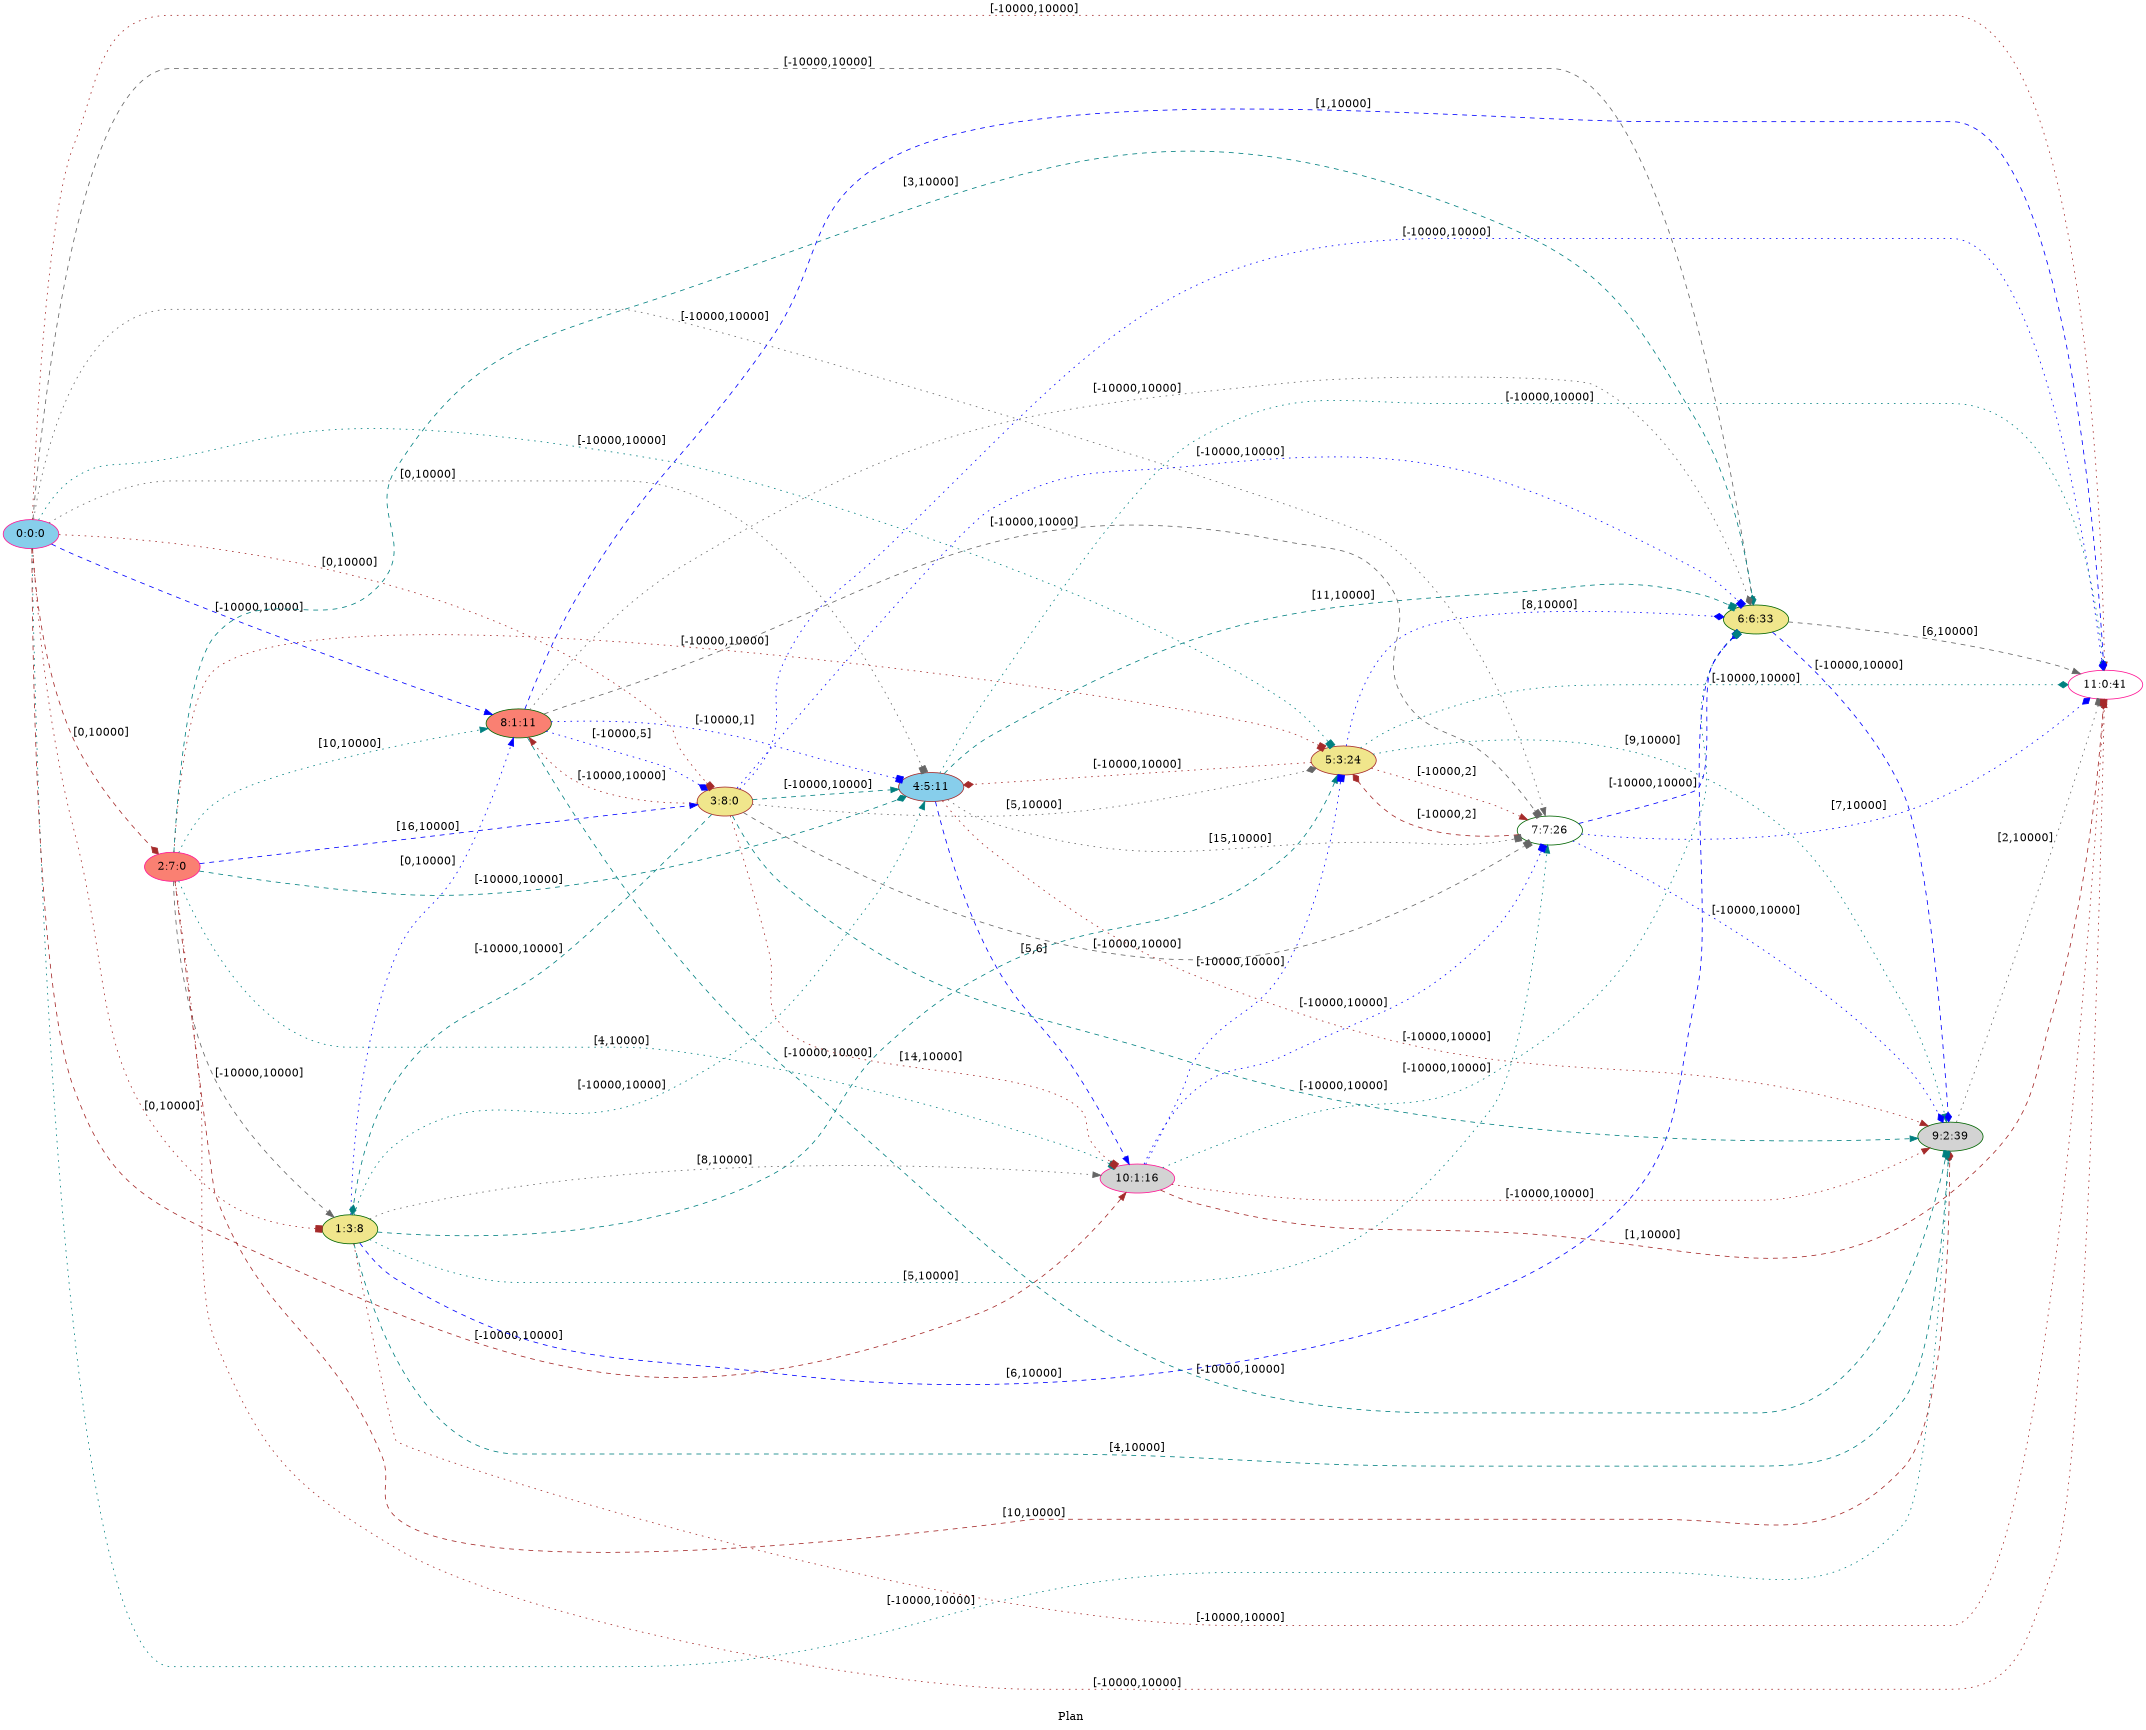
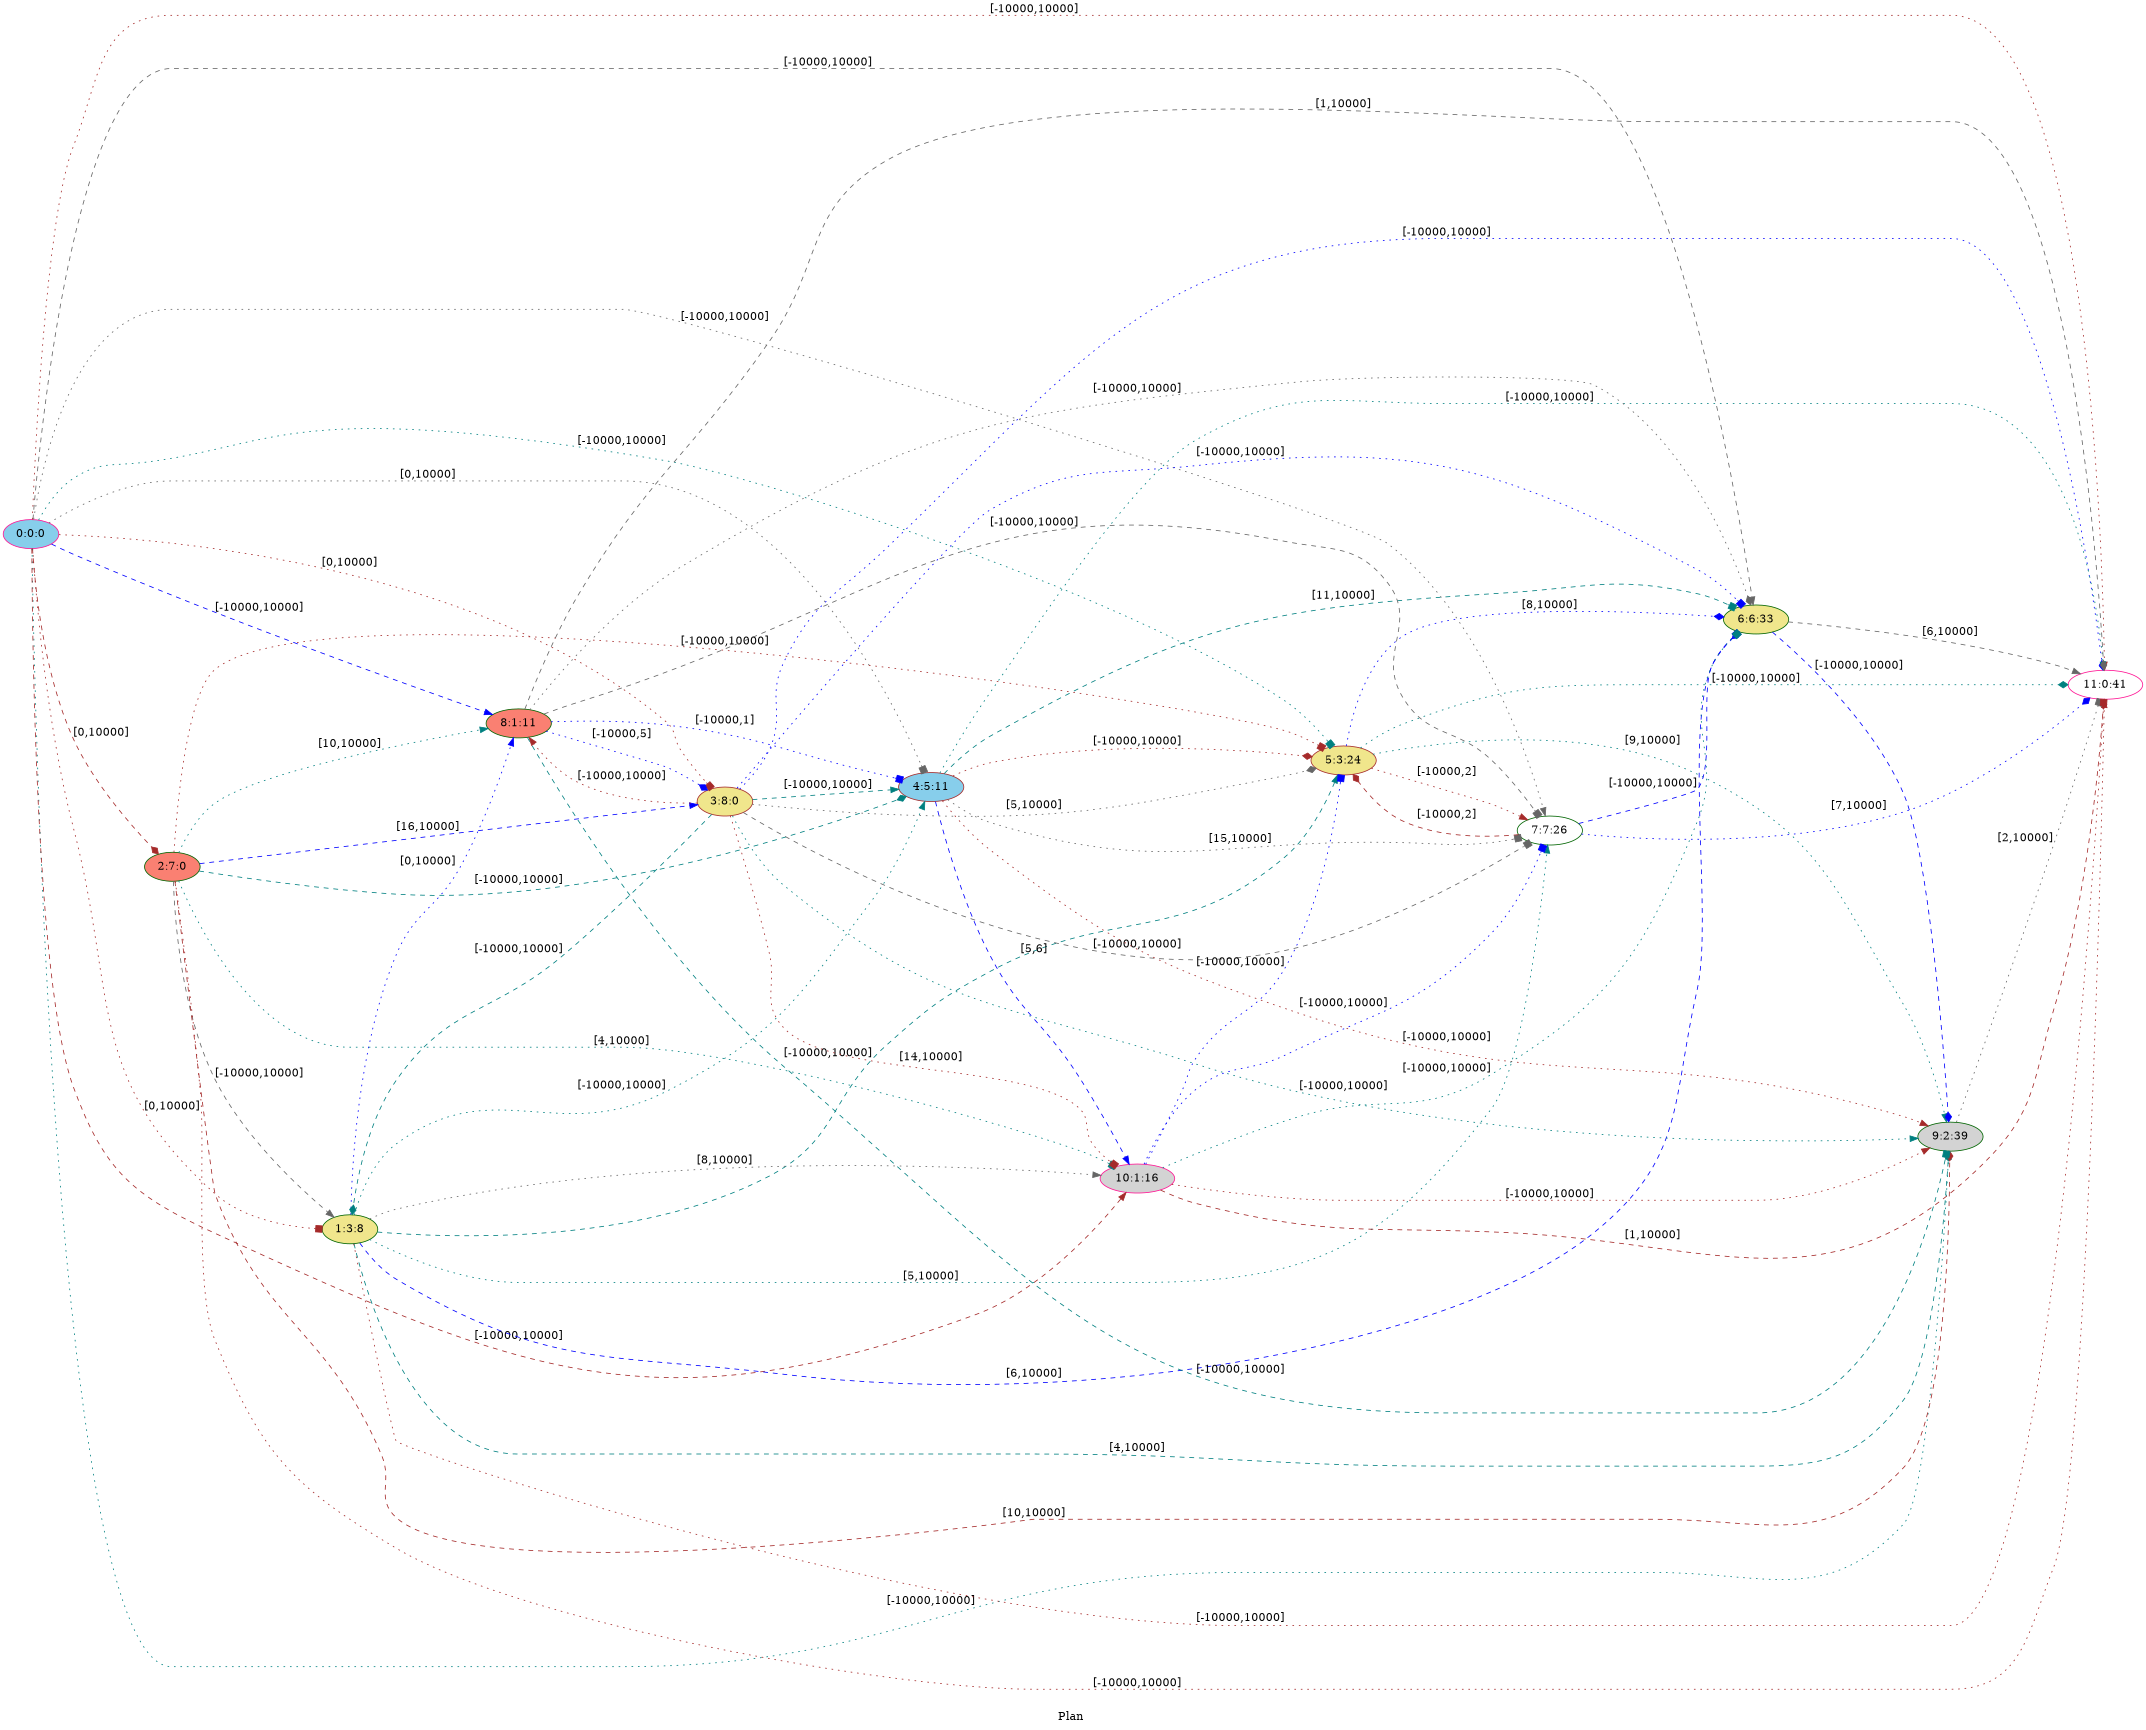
edge "8:1:11" -> "11:0:41": color blue -> gray40
edge "2:7:0" -> "6:6:33": removed, label "[3,10000]"
edge "5:3:24" -> "4:5:11": reversed
node "2:7:0": color deeppink -> darkgreen
edge "7:7:26" -> "9:2:39": removed, label "[-10000,10000]"
edge "3:8:0" -> "9:2:39": style dashed -> dotted
